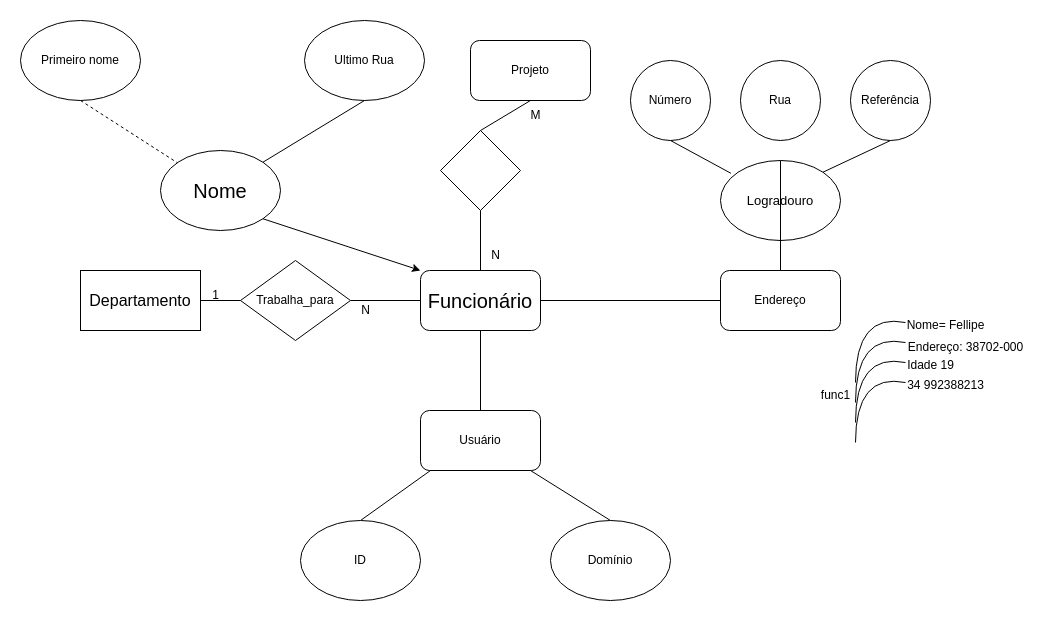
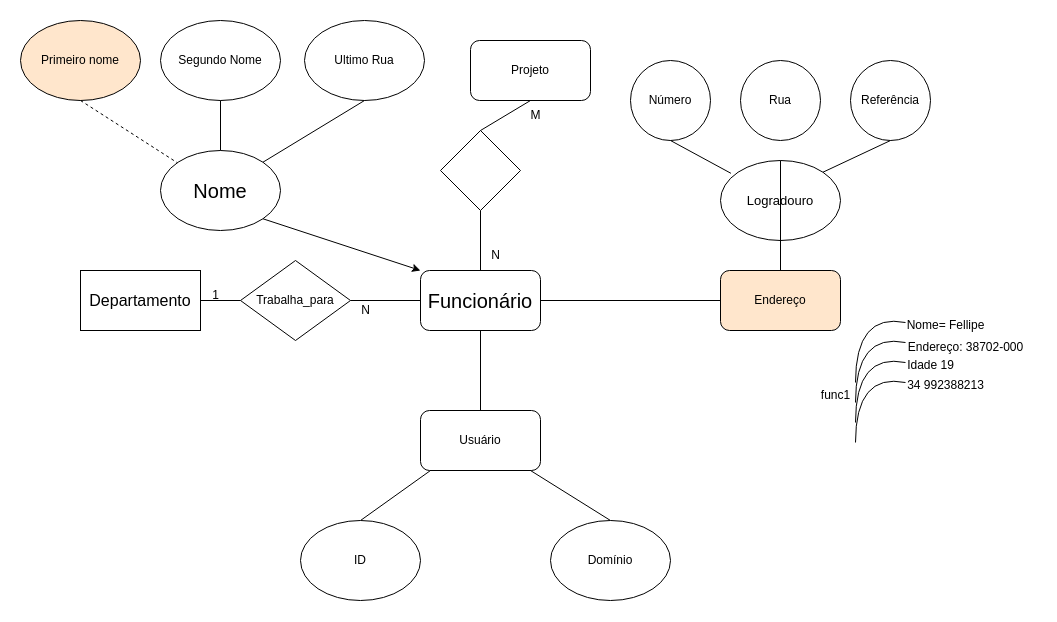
node "Primeiro nome": fillcolor #ffffff -> #ffe6cc
node "Segundo Nome": added
edge "Segundo Nome" -- "Nome": added
node "Endereço": fillcolor #ffffff -> #ffe6cc
